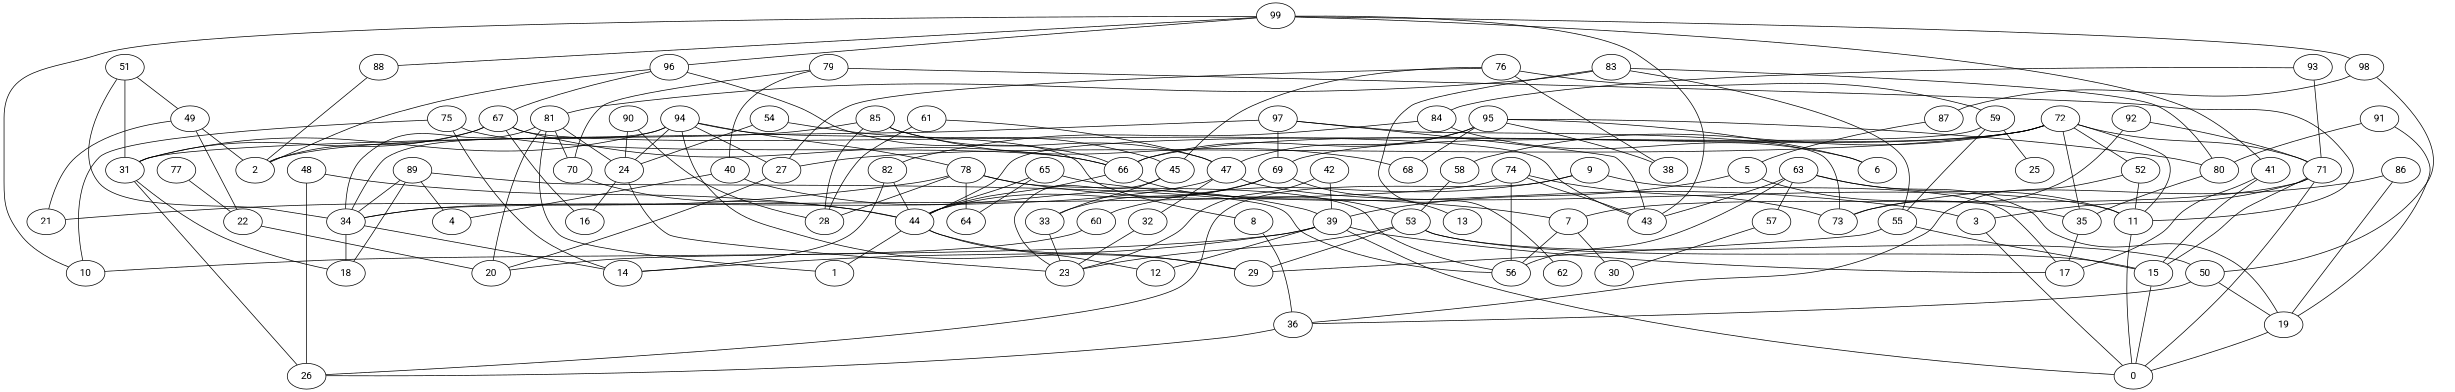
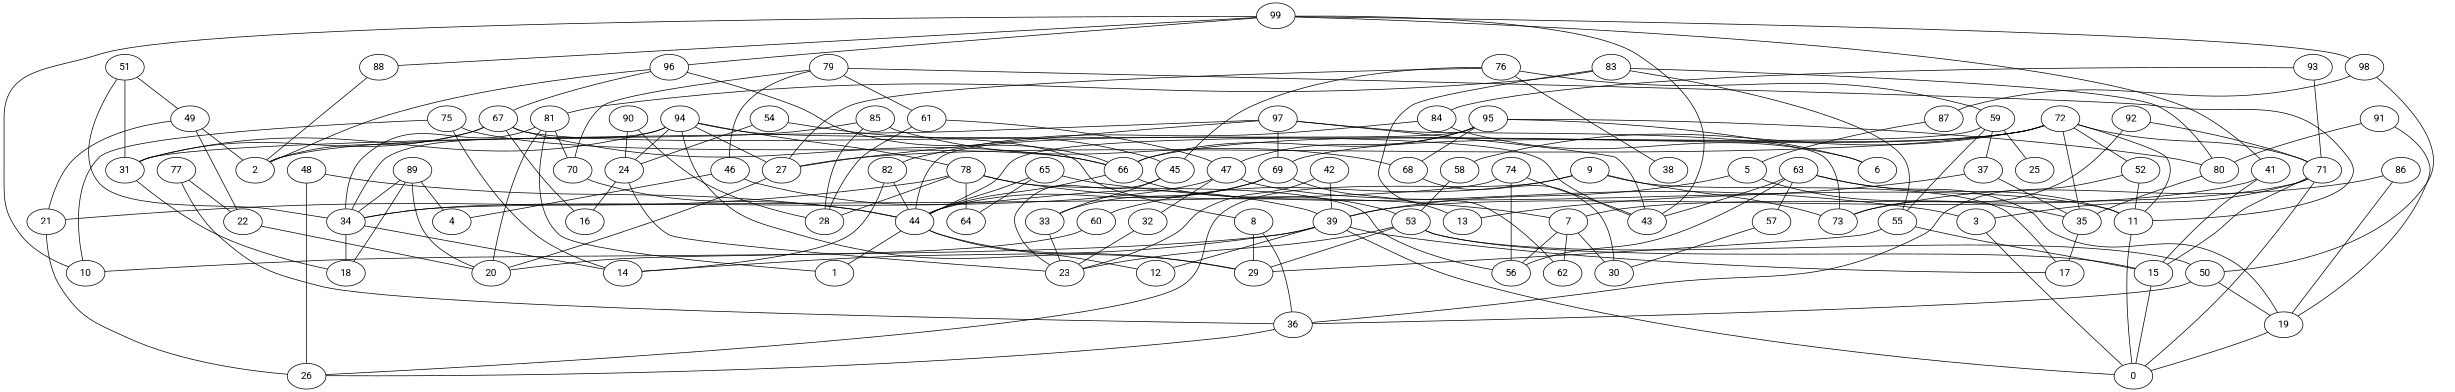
edge "79" -- "61": added
edge "97" -- "27": added
edge "95" -- "38": now "95" -- "44"
edge "85" -- "47": removed
edge "81" -- "24": removed
node "40": label "40" -> "46"
node "37": added
edge "68" -- "30": added
edge "89" -- "56": now "89" -- "20"
edge "74" -- "73": now "9" -- "73"
edge "41" -- "17": now "41" -- "39"
edge "7" -- "62": added
edge "8" -- "29": added
edge "31" -- "26": now "21" -- "26"
edge "77" -- "36": added
